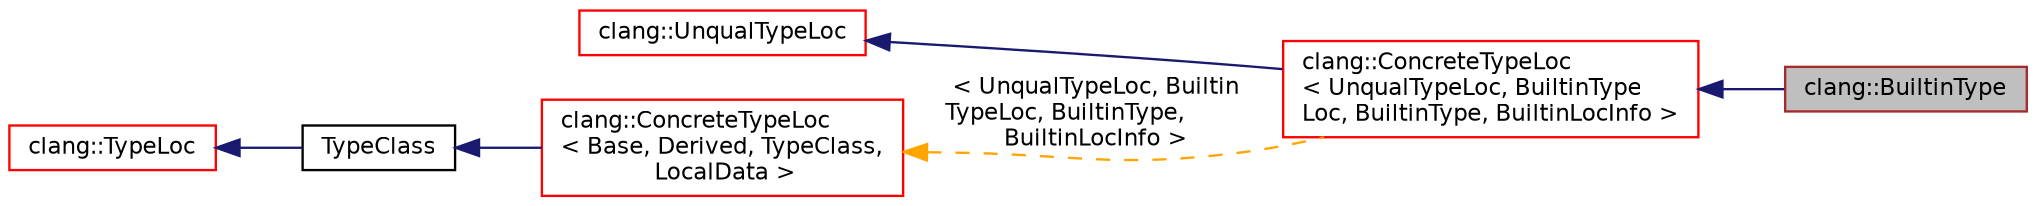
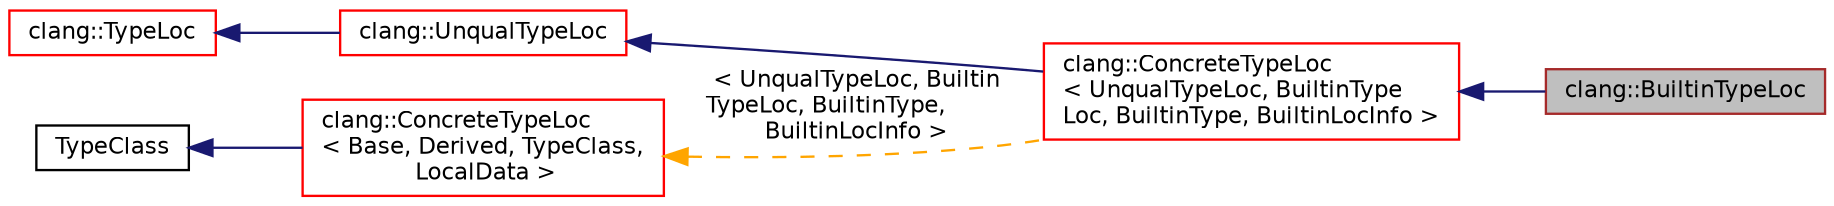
node "clang::BuiltinType": label "clang::BuiltinType" -> "clang::BuiltinTypeLoc"
edge "TypeClass" -> "clang::TypeLoc": now "clang::UnqualTypeLoc" -> "clang::TypeLoc"
